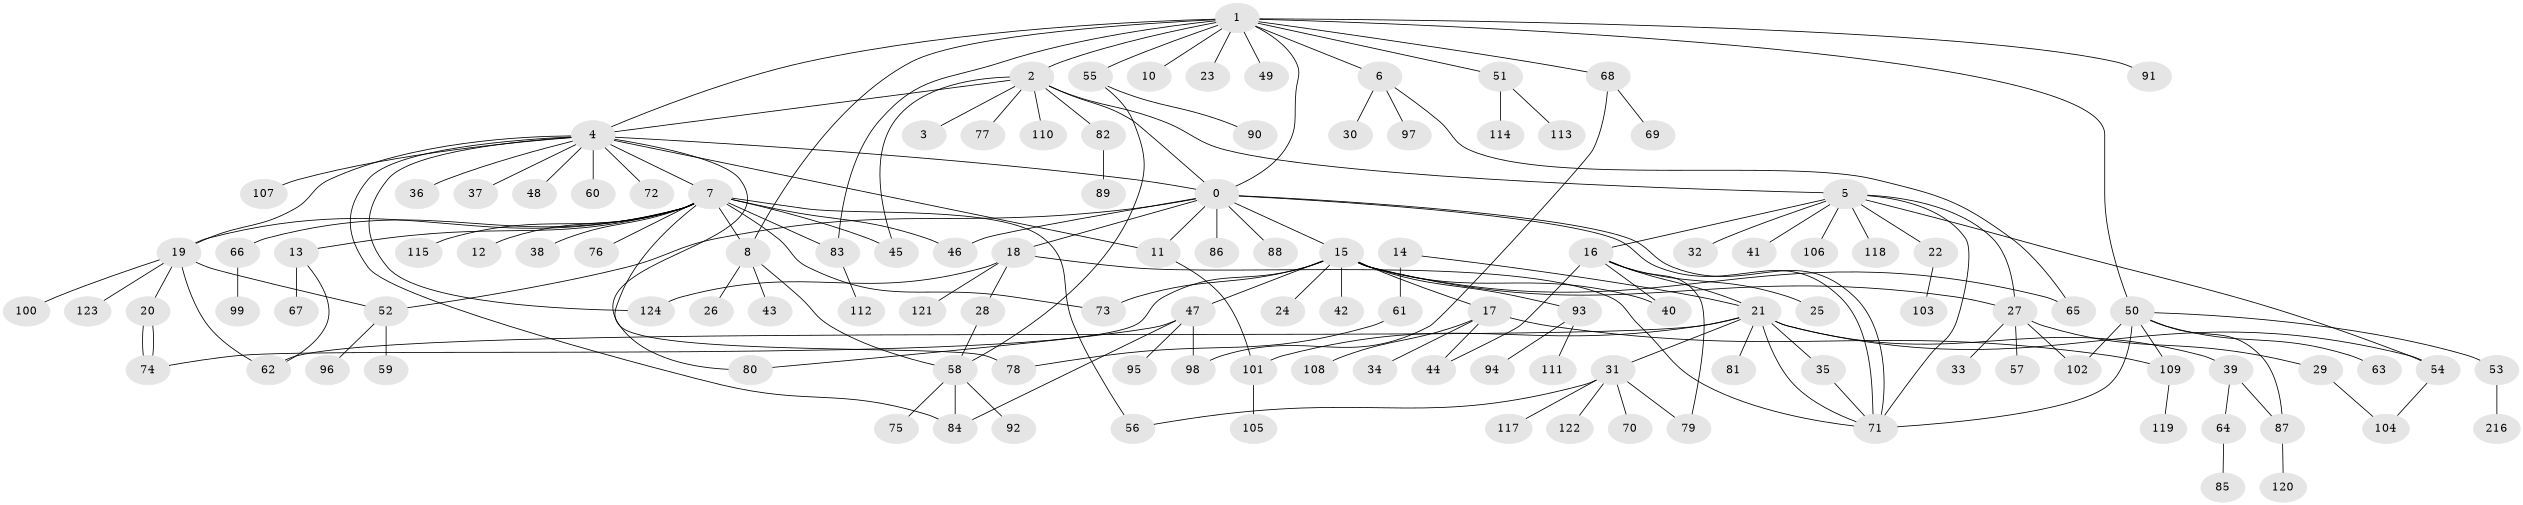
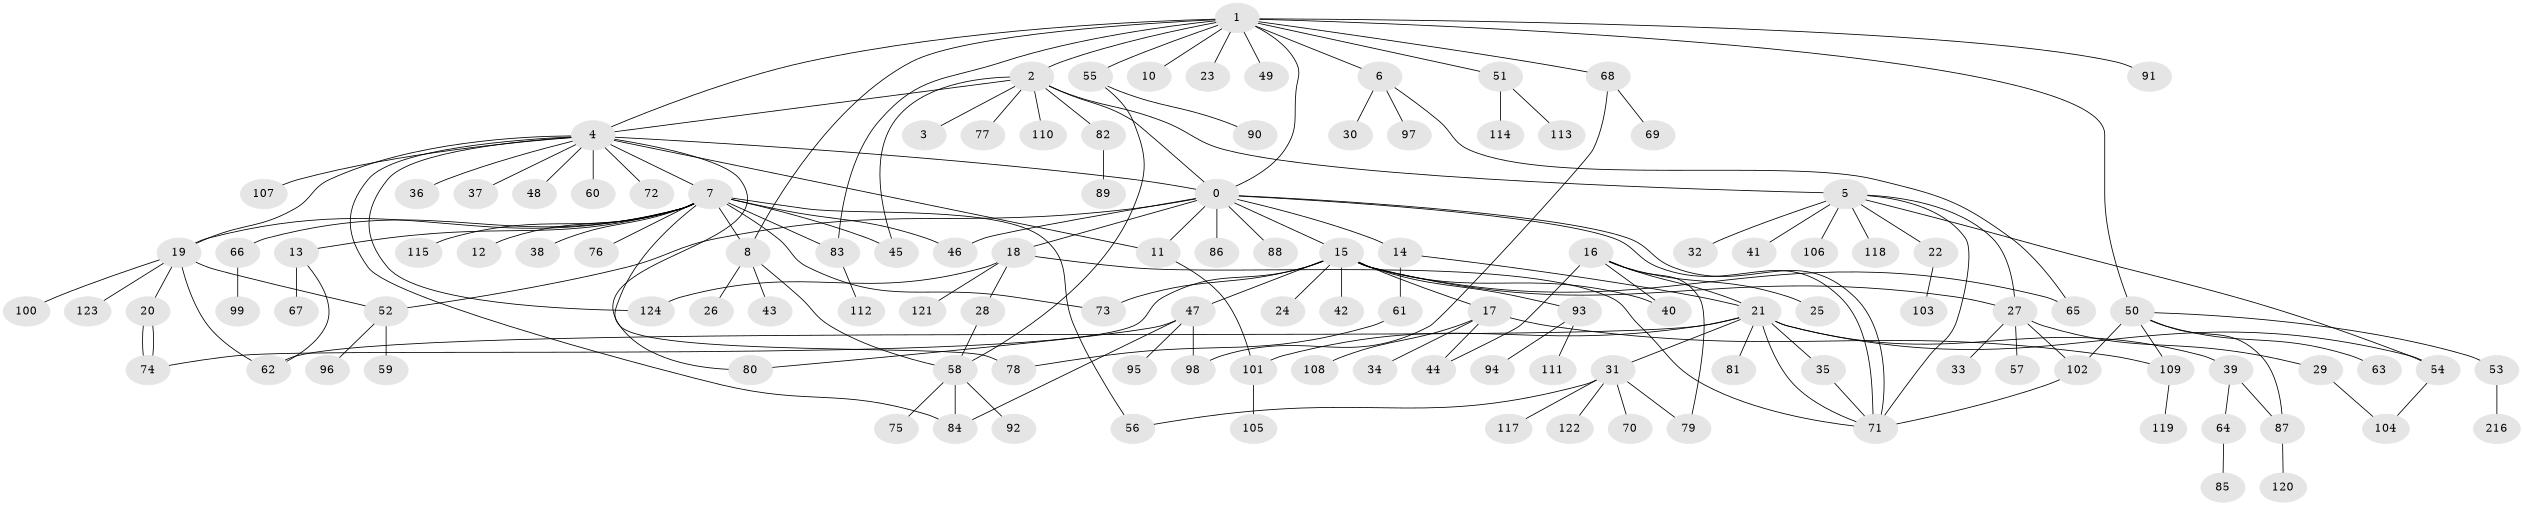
edge "0" -- "14": added
edge "5" -- "16": removed
edge "50" -- "71": now "102" -- "71"
